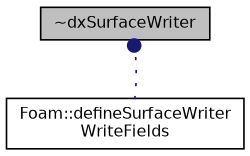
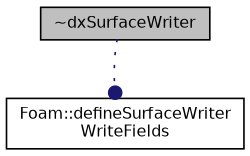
edge "Foam::defineSurfaceWriter WriteFields" -> "~dxSurfaceWriter": reversed
